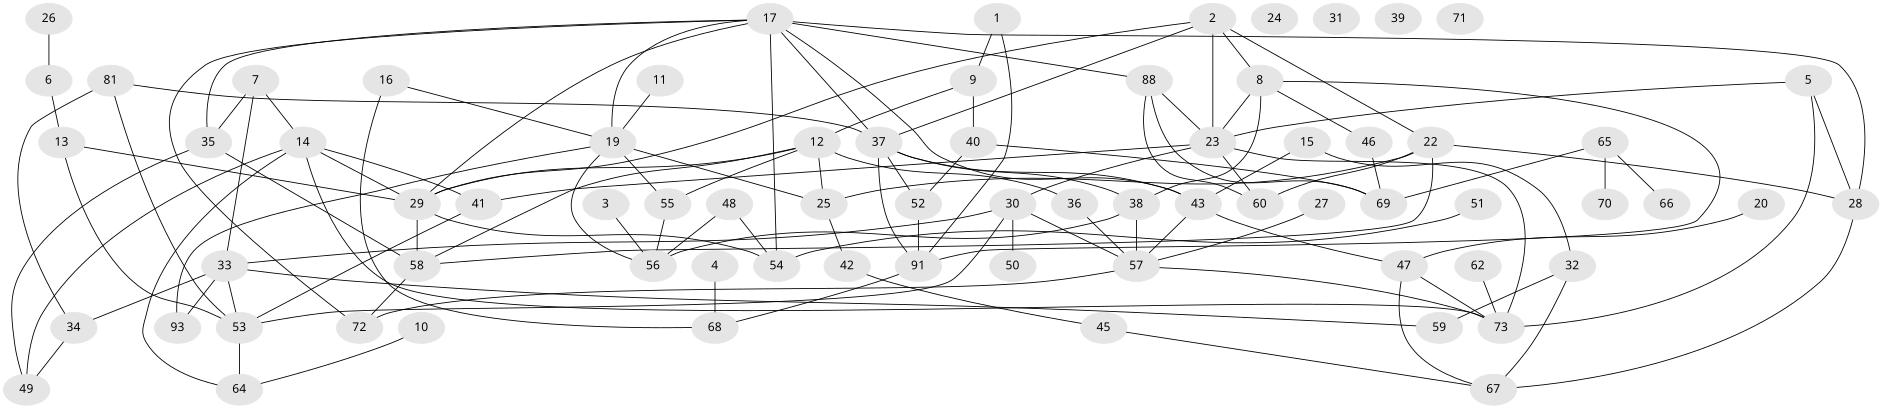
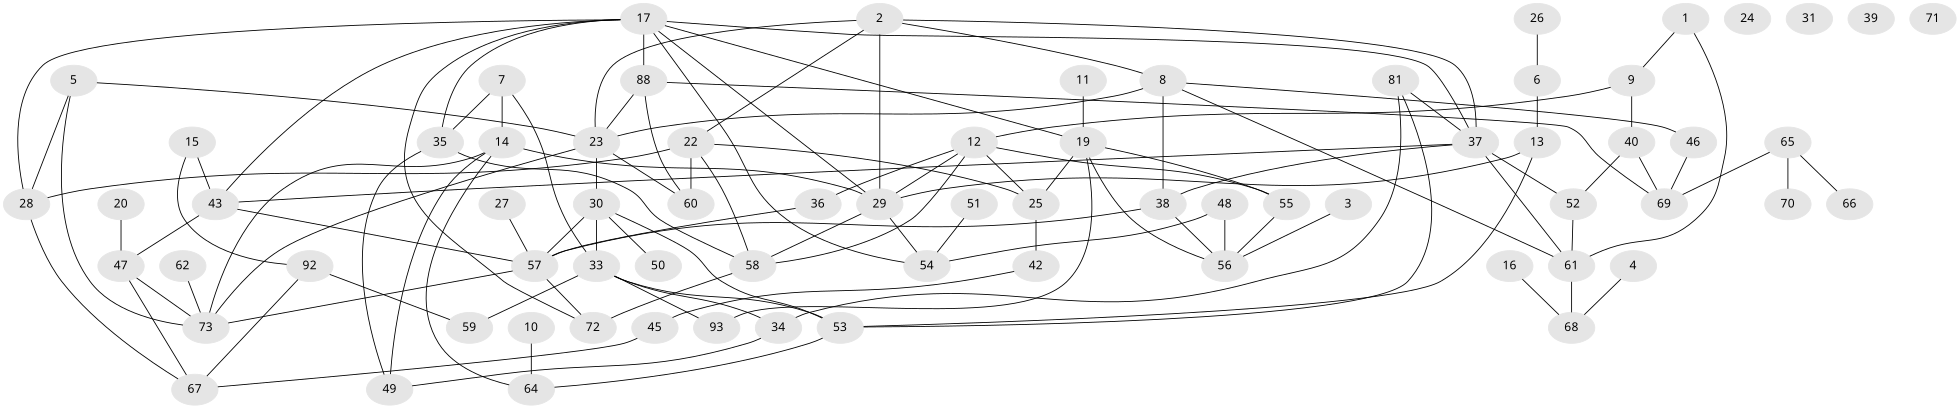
edge "16" -- "19": removed
node "41": removed
node "91": label "91" -> "61"
node "32": label "32" -> "92"
